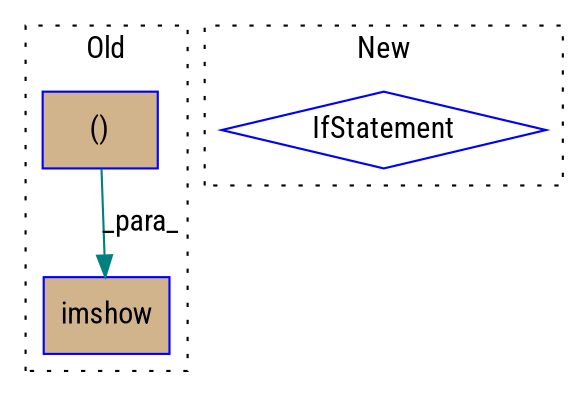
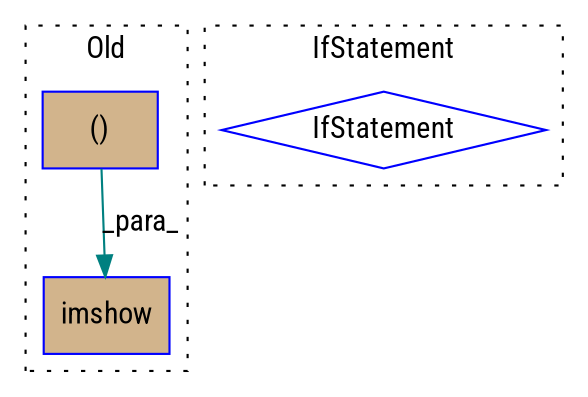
cluster "New": label "New" -> "IfStatement"
